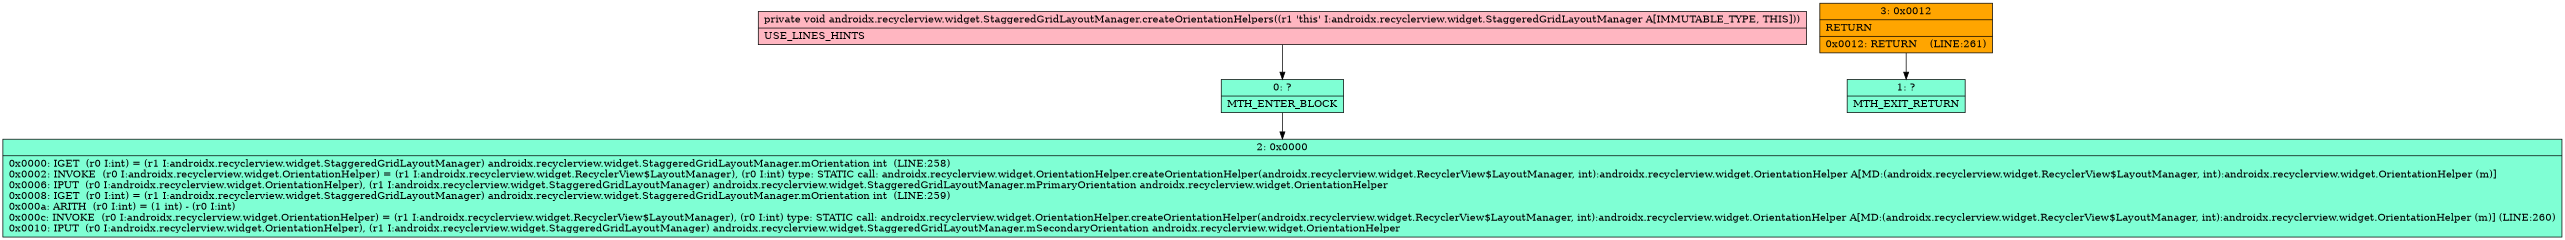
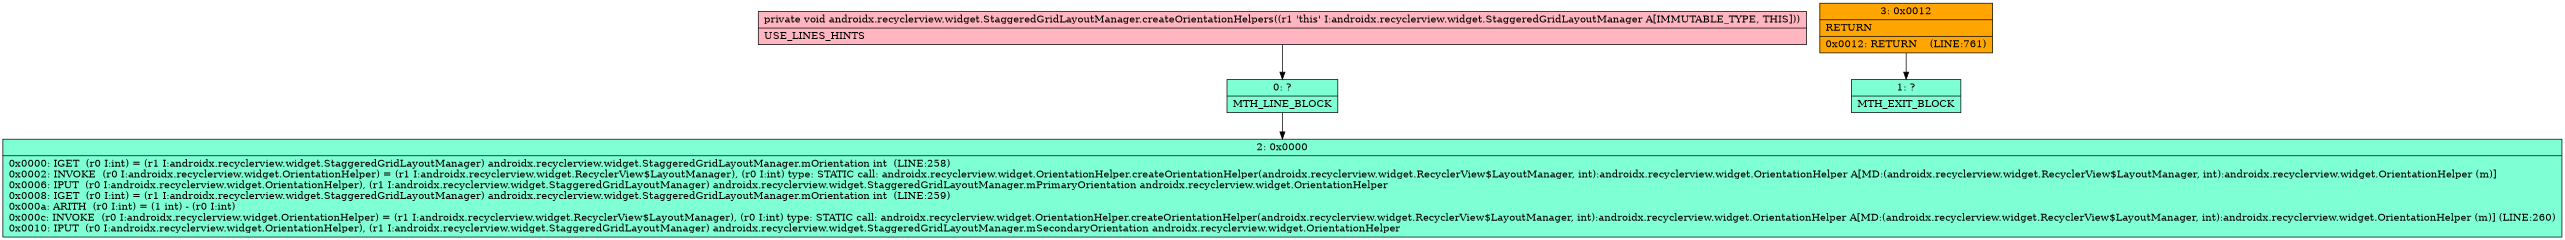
node "3: 0x0012": text "0x0012: RETURN    (LINE:261)" -> "0x0012: RETURN    (LINE:761)"
node "0: ?": text "MTH_ENTER_BLOCK" -> "MTH_LINE_BLOCK"
node "1: ?": text "MTH_EXIT_RETURN" -> "MTH_EXIT_BLOCK"
